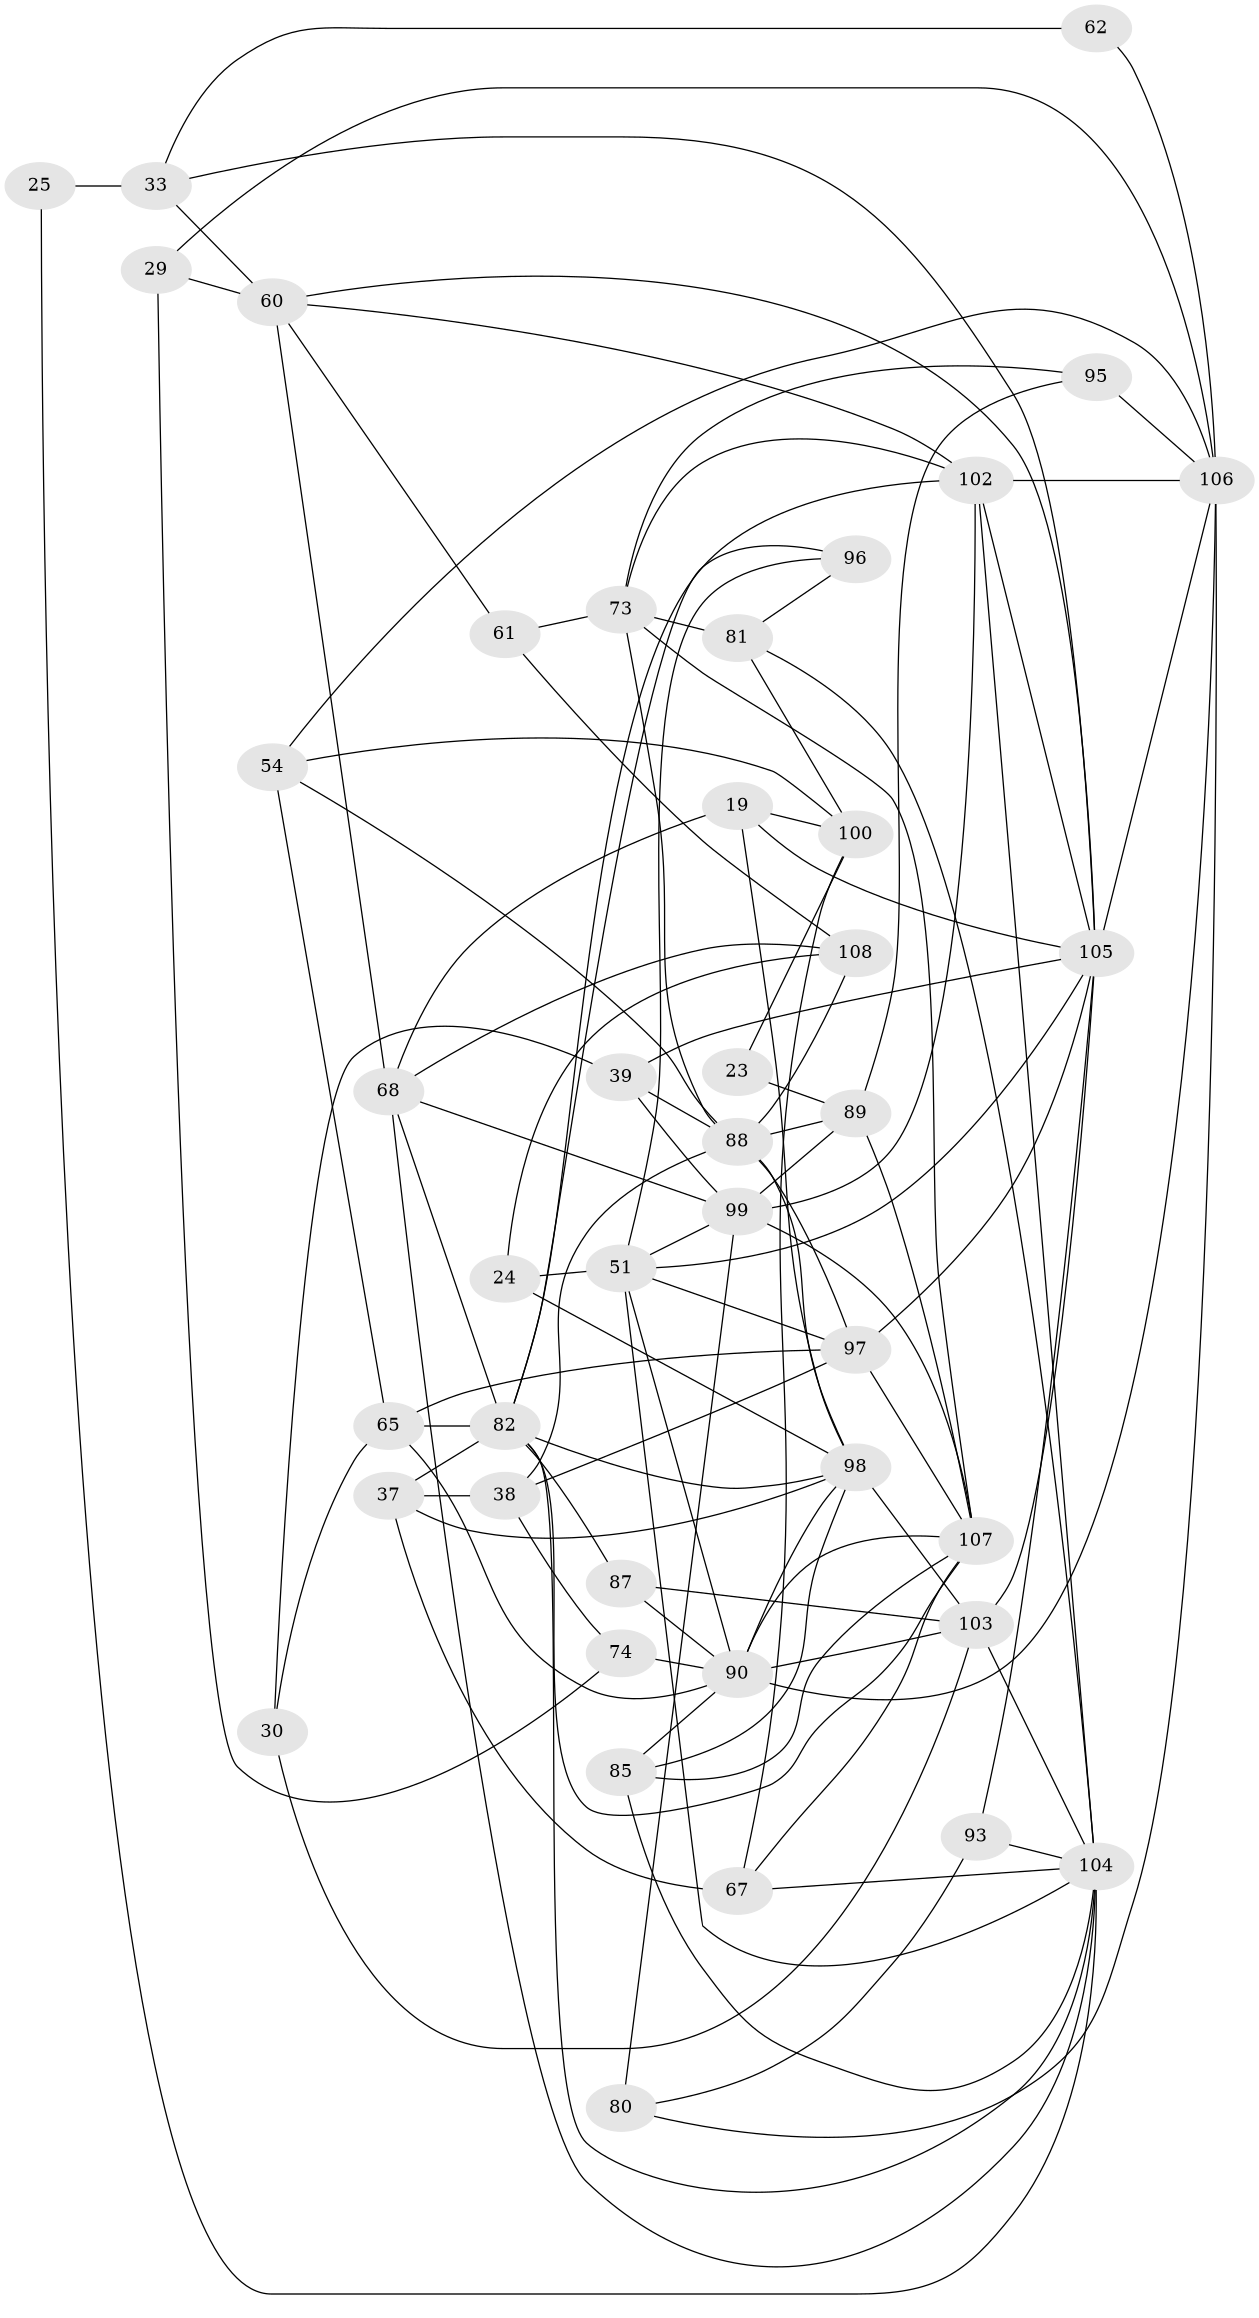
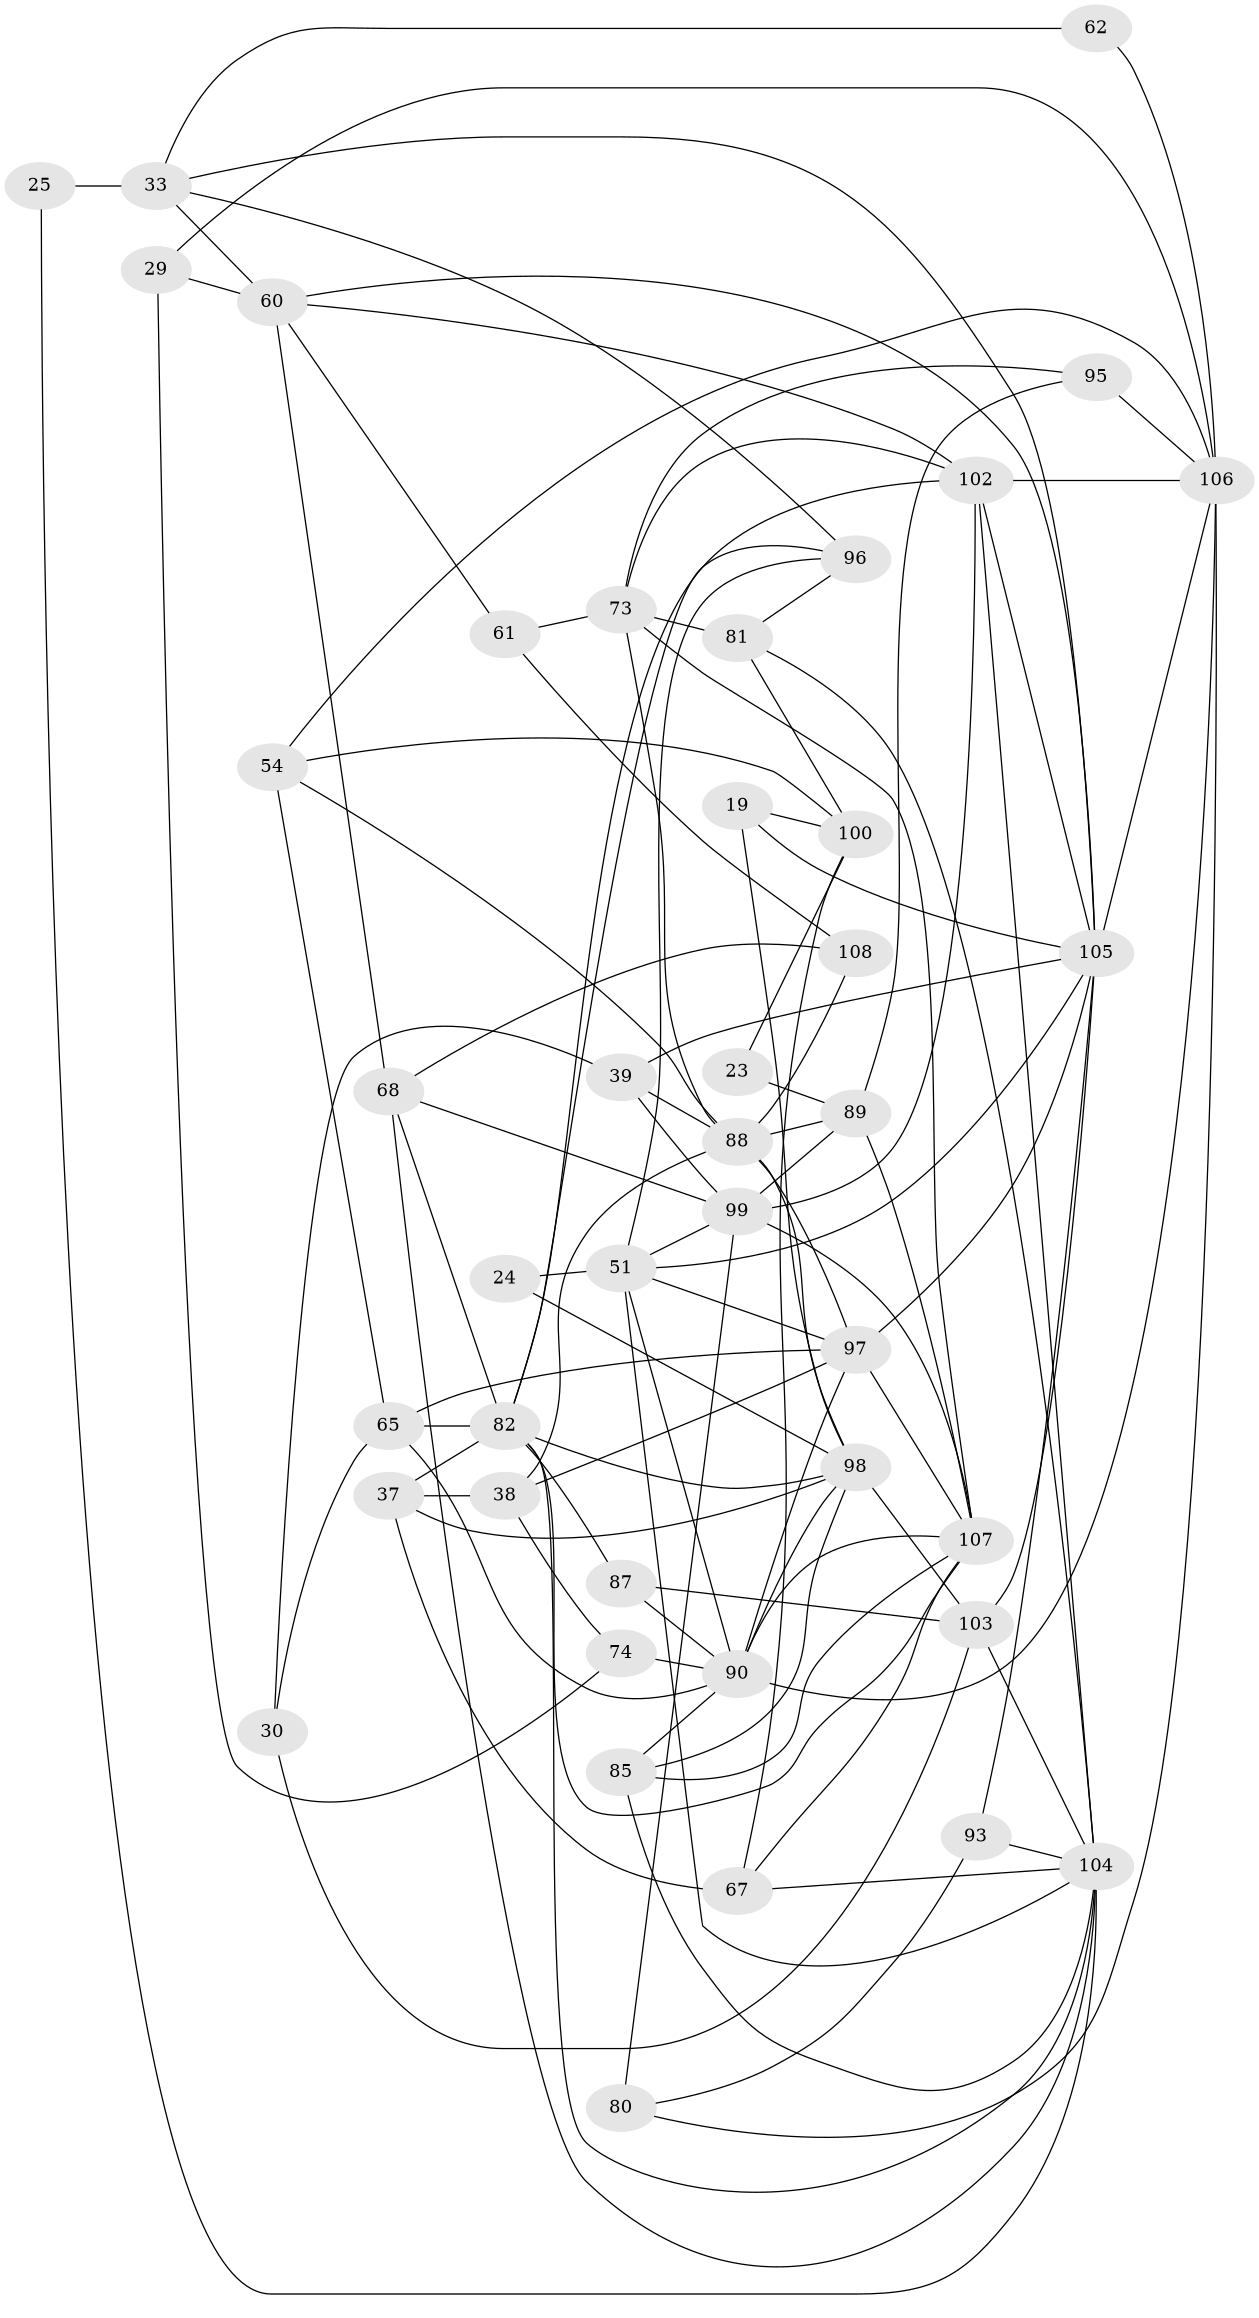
edge "33" -- "96": added
edge "19" -- "68": removed
edge "108" -- "24": removed
edge "103" -- "90": now "97" -- "90"
